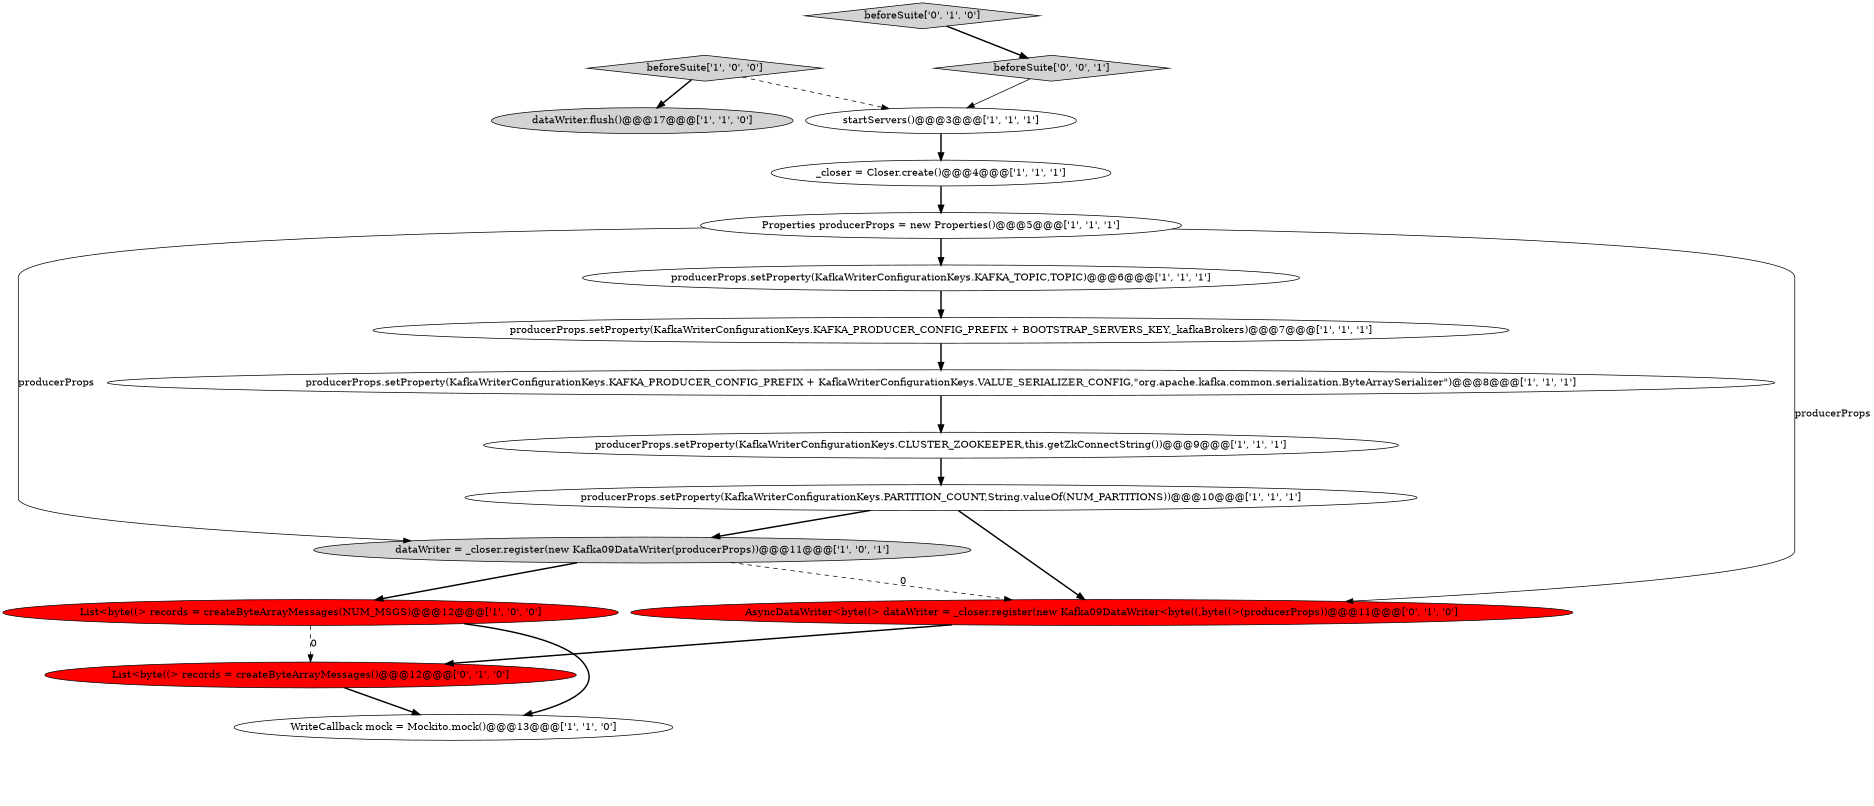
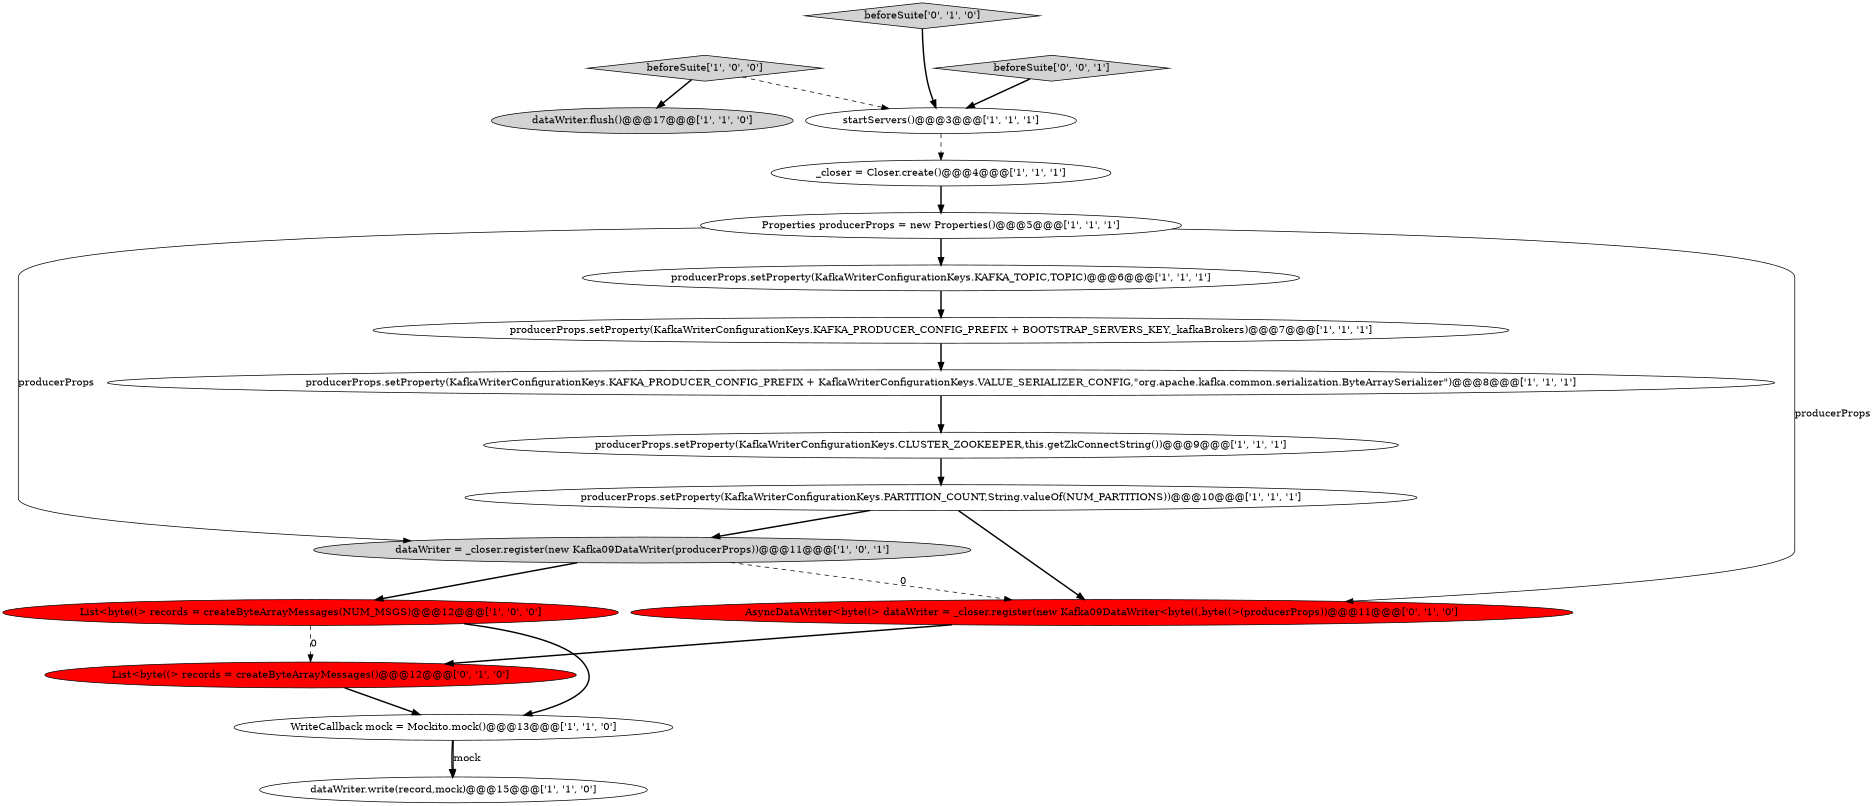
edge "beforeSuite['0', '1', '0']" -> "beforeSuite['0', '0', '1']": now "beforeSuite['0', '1', '0']" -> "startServers()@@@3@@@['1', '1', '1']"
edge "beforeSuite['0', '0', '1']" -> "startServers()@@@3@@@['1', '1', '1']": style solid -> bold
edge "startServers()@@@3@@@['1', '1', '1']" -> "_closer = Closer.create()@@@4@@@['1', '1', '1']": style bold -> dashed
node "dataWriter.write(record,mock)@@@15@@@['1', '1', '0']": added
